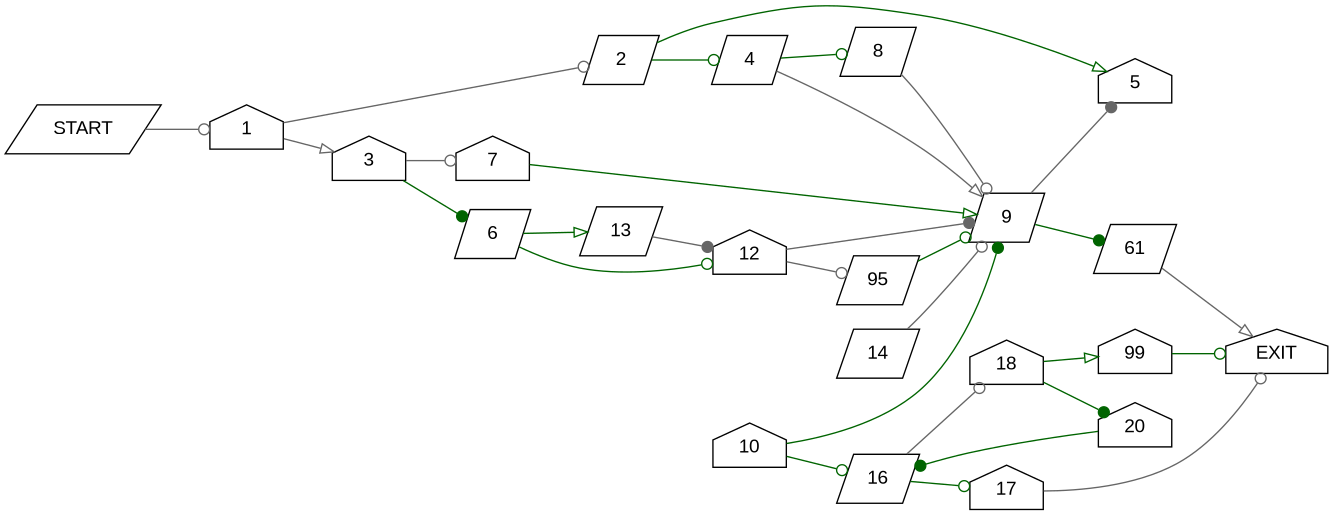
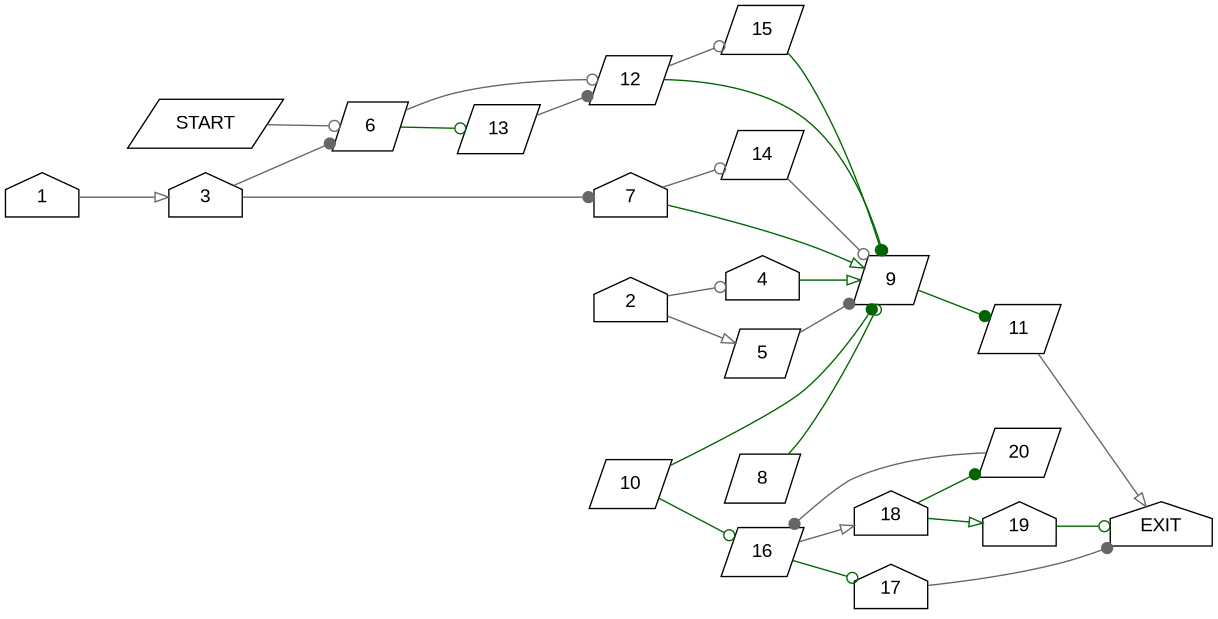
edge "2" -> "5": color darkgreen -> gray40
edge "4" -> "8": removed
node "2": shape parallelogram -> house
edge "2" -> "4": color darkgreen -> gray40
node "4": shape parallelogram -> house
node "5": shape house -> parallelogram
edge "1" -> "2": removed
edge "4" -> "9": color gray40 -> darkgreen
edge "8" -> "9": color gray40 -> darkgreen
edge "START" -> "1": now "START" -> "6"
edge "9" -> "5": reversed
edge "3" -> "7": arrowhead odot -> dot
edge "7" -> "14": added
edge "3" -> "6": color darkgreen -> gray40
edge "6" -> "13": arrowhead onormal -> odot
edge "12" -> "9": color gray40 -> darkgreen
node "61": label "61" -> "11"
node "12": shape house -> parallelogram
edge "6" -> "12": color darkgreen -> gray40
node "95": label "95" -> "15"
node "99": label "99" -> "19"
edge "16" -> "18": arrowhead odot -> onormal
node "20": shape house -> parallelogram
edge "20" -> "16": color darkgreen -> gray40
node "10": shape house -> parallelogram
edge "17" -> "EXIT": arrowhead odot -> dot
